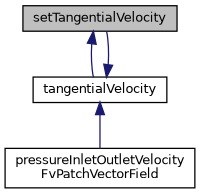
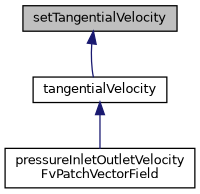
edge "setTangentialVelocity" -> "tangentialVelocity": removed
